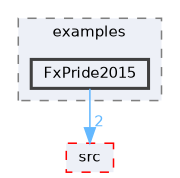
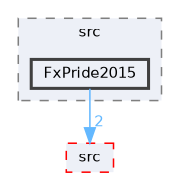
cluster "examples": label "examples" -> "src"
